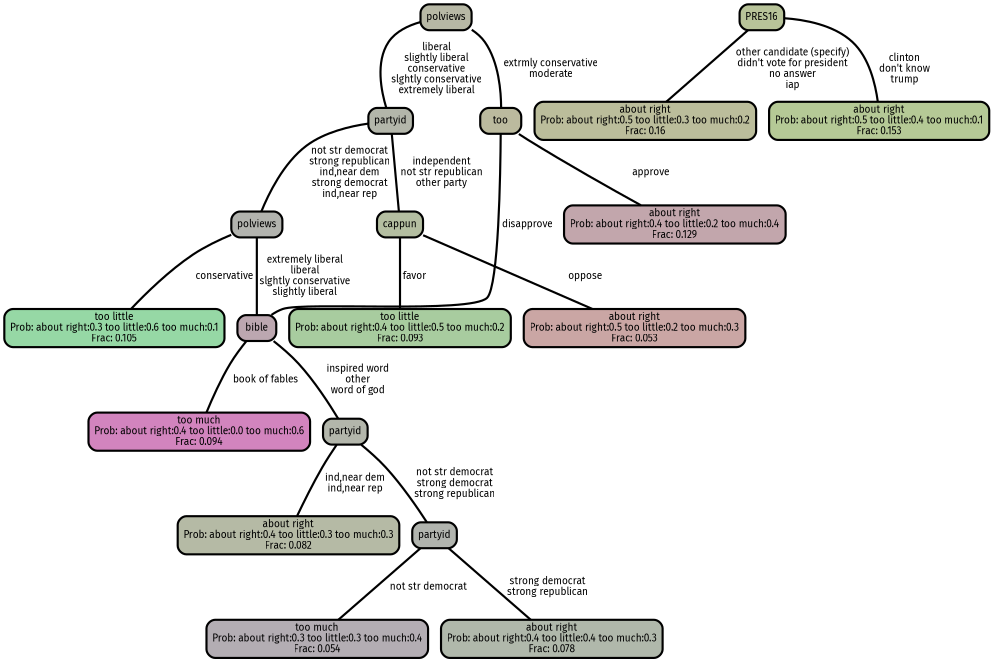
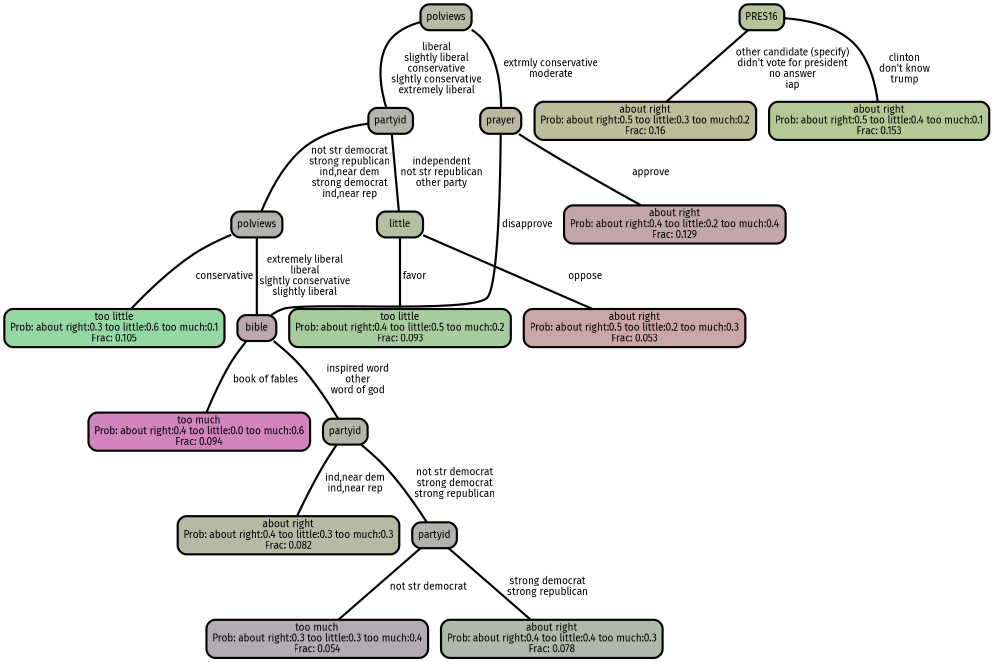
node "too": label "too" -> "prayer"
node "cappun": label "cappun" -> "little"
